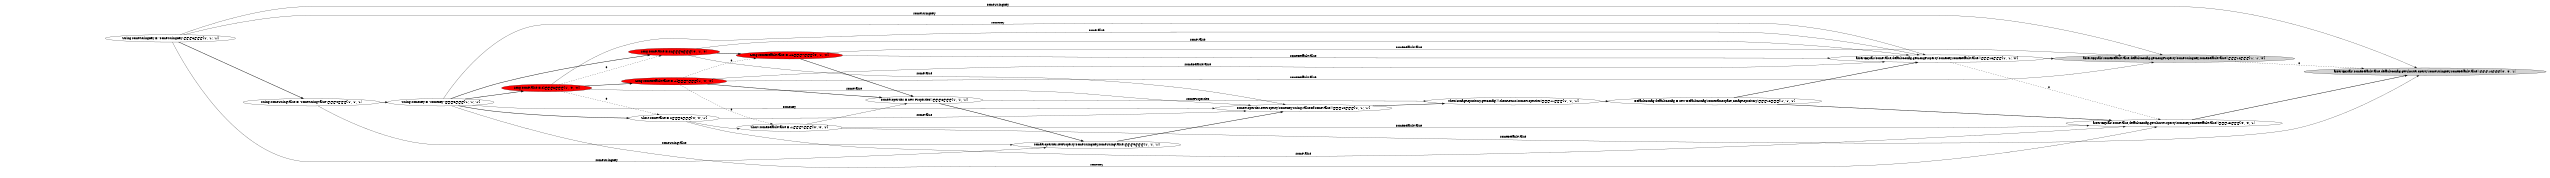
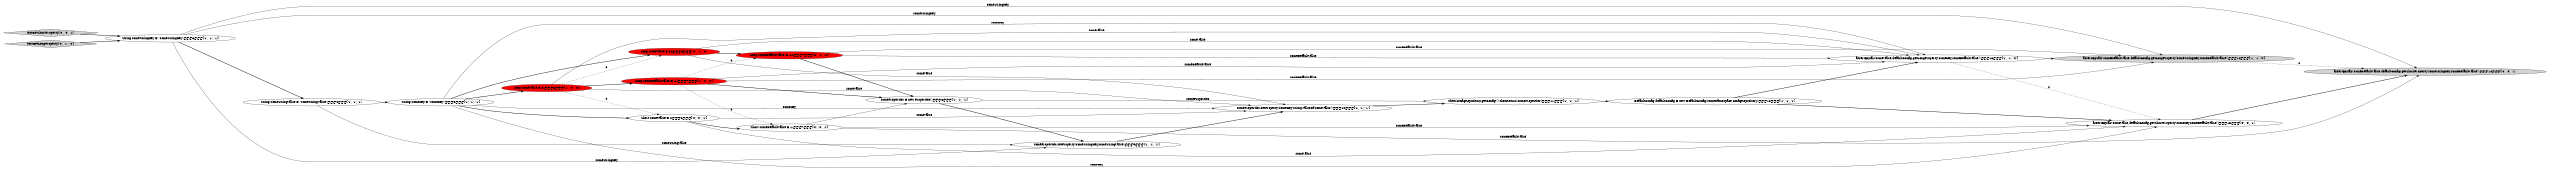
node "testGetShortProperty['0', '0', '1']": added
node "testGetLongProperty['0', '1', '0']": added
edge "Short someValue = 2@@@6@@@['0', '0', '1']" -> "Short someDefaultValue = -1@@@7@@@['0', '0', '1']": style solid -> bold
